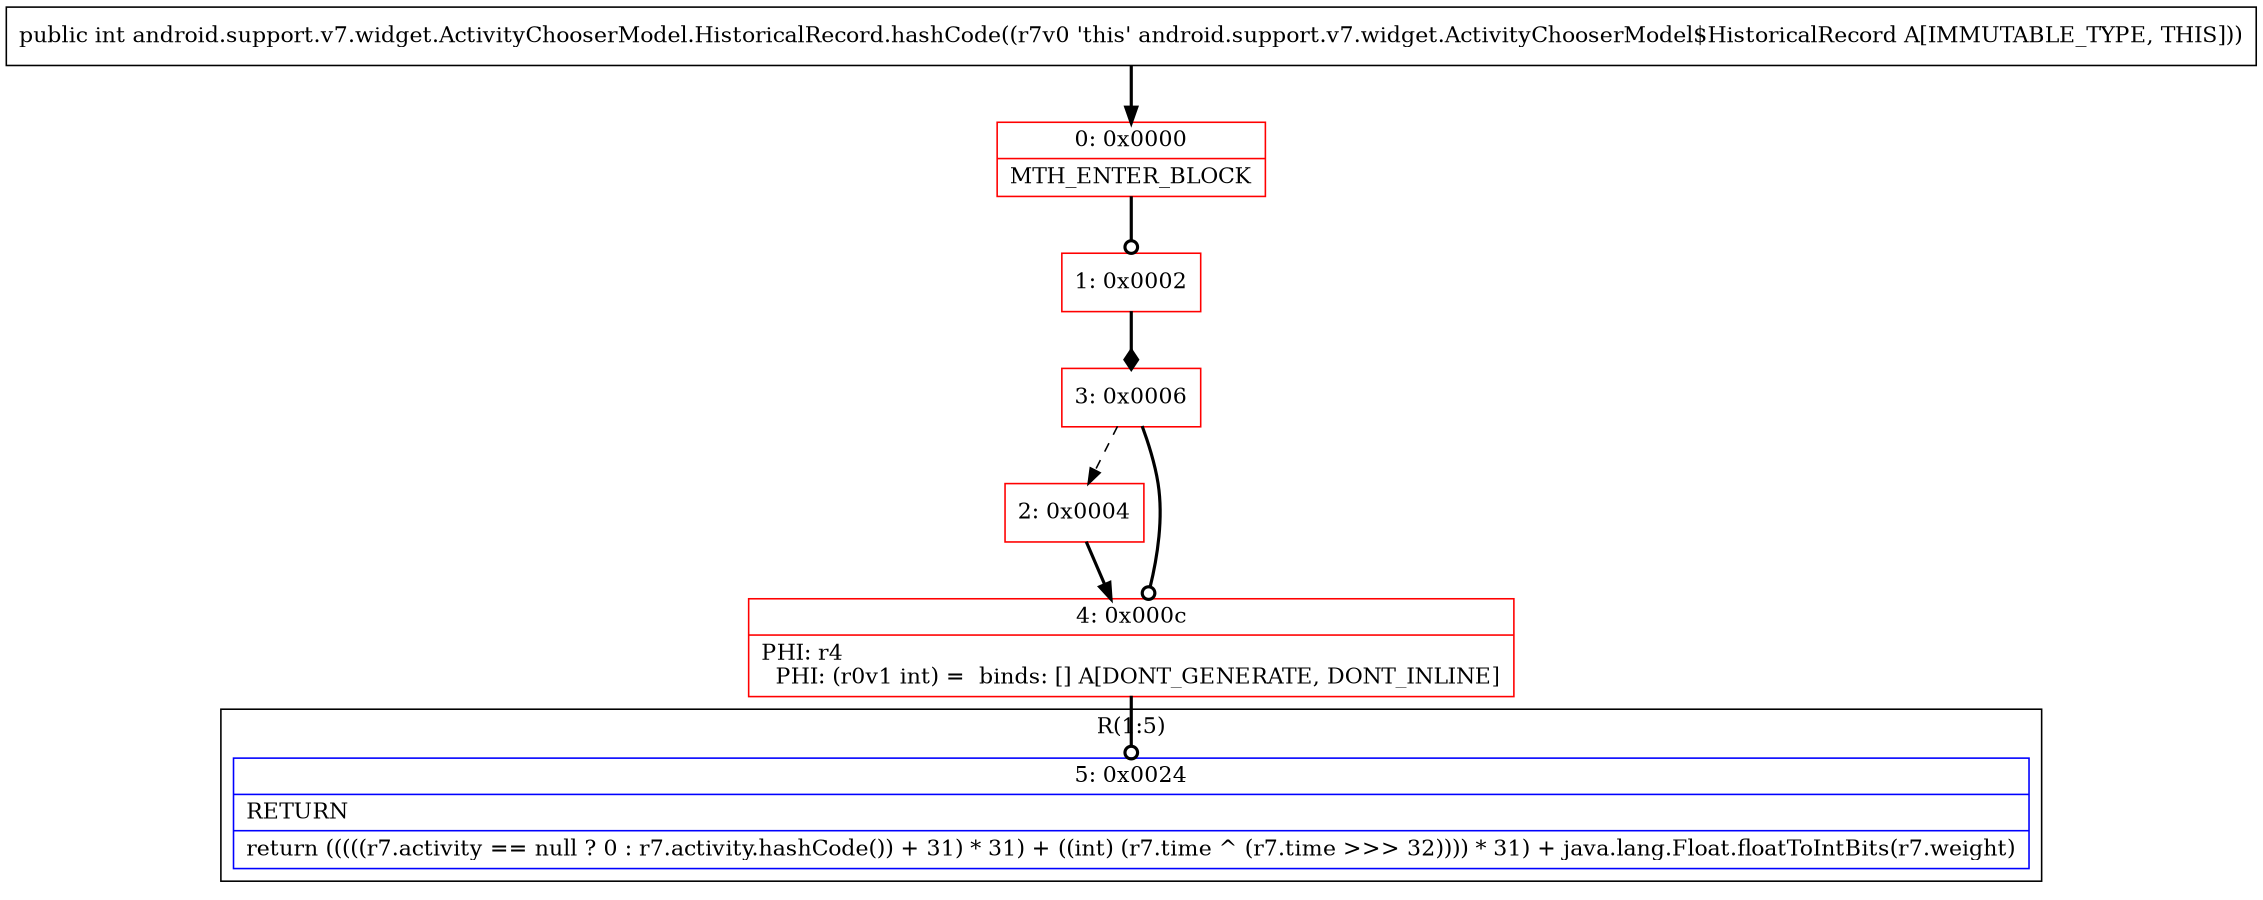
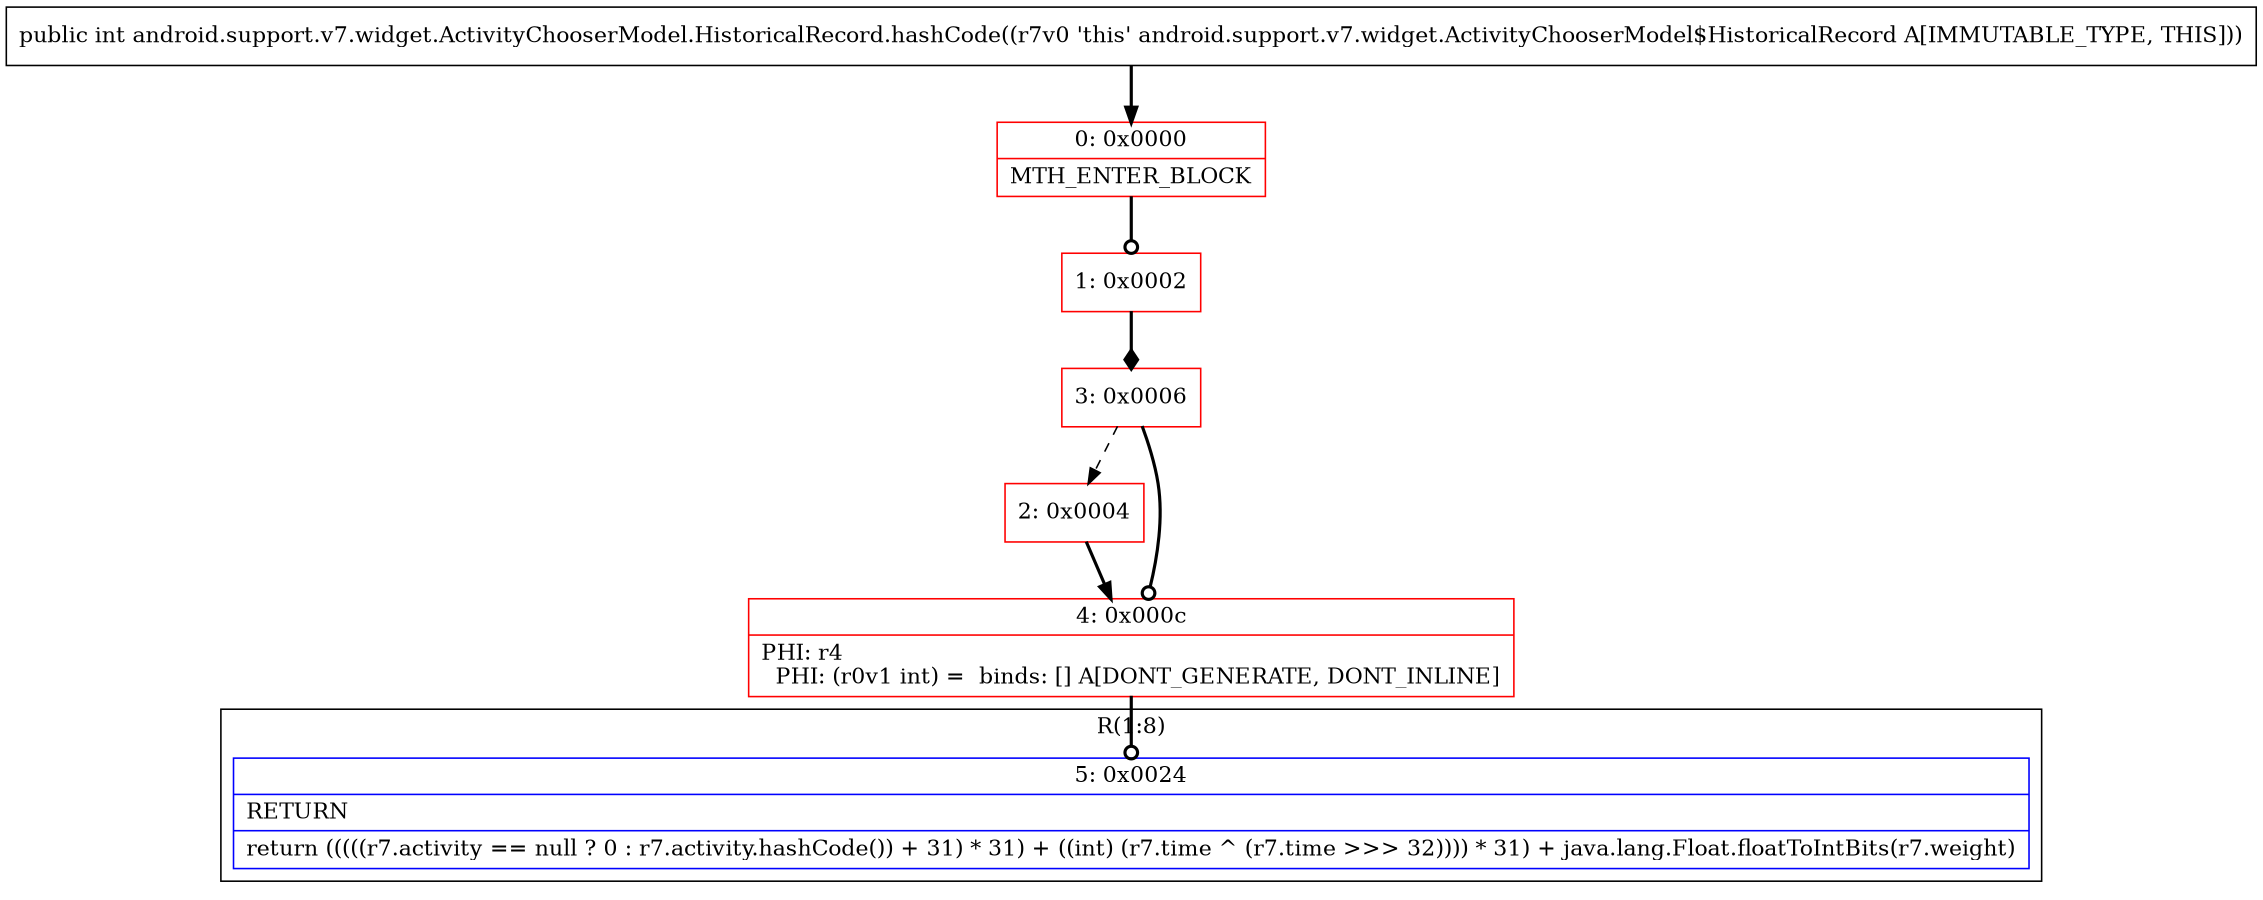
cluster "R(1:5)": label "R(1:5)" -> "R(1:8)"
